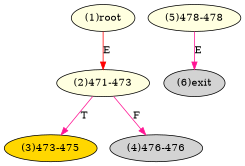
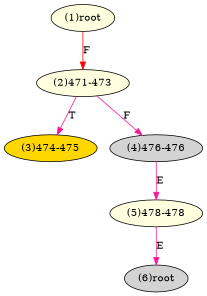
edge "(1)root" -> "(2)471-473": label "E" -> "F"
node "(6)exit": label "(6)exit" -> "(6)root"
node "(3)473-475": label "(3)473-475" -> "(3)474-475"
edge "(4)476-476" -> "(5)478-478": added, label "E"
